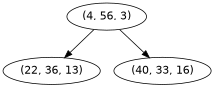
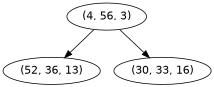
node "(22, 36, 13)": label "(22, 36, 13)" -> "(52, 36, 13)"
node "(40, 33, 16)": label "(40, 33, 16)" -> "(30, 33, 16)"
